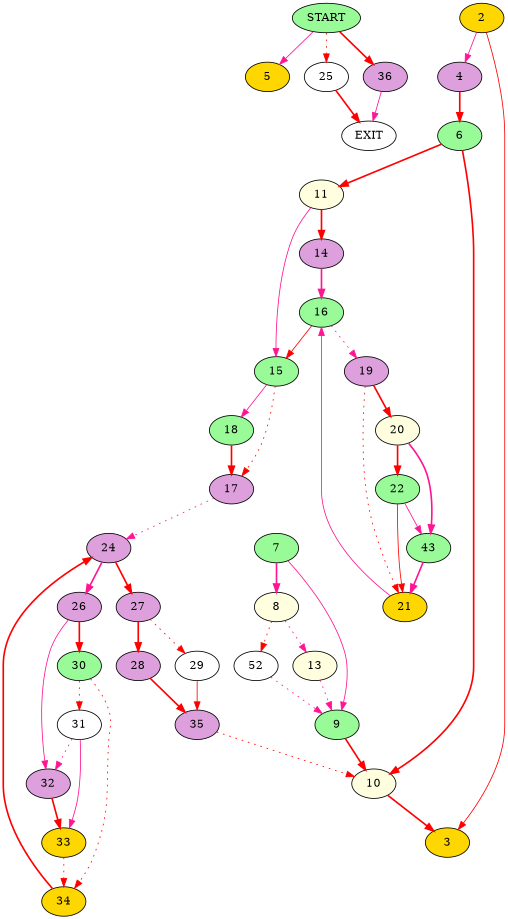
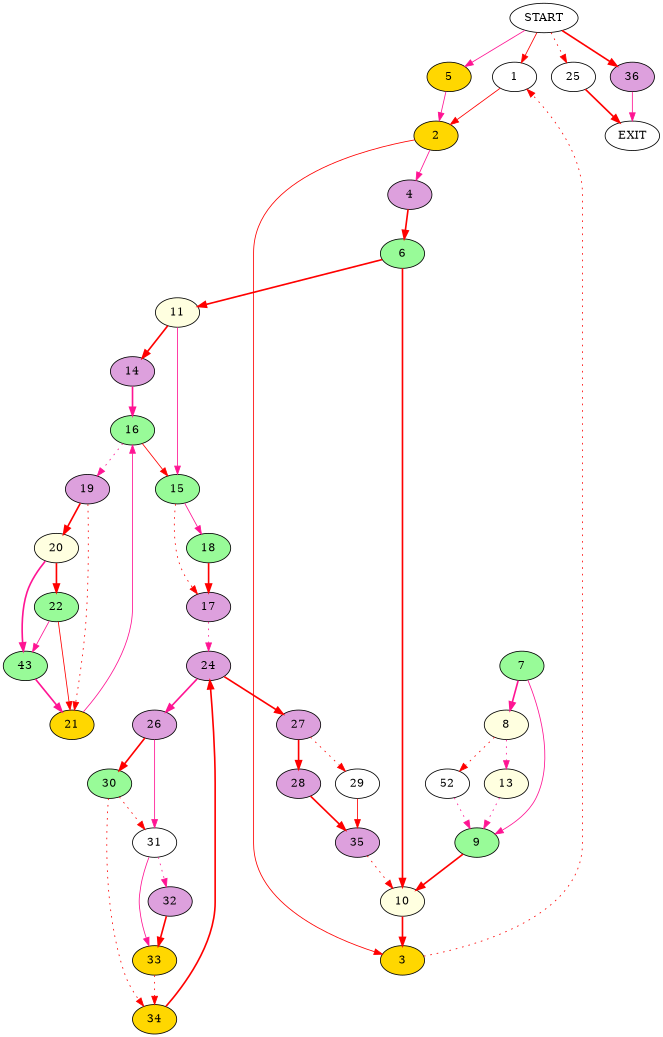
node "START": fillcolor palegreen -> white
node "1": added
edge "5" -> "2": added
edge "26" -> "32": now "26" -> "31"
